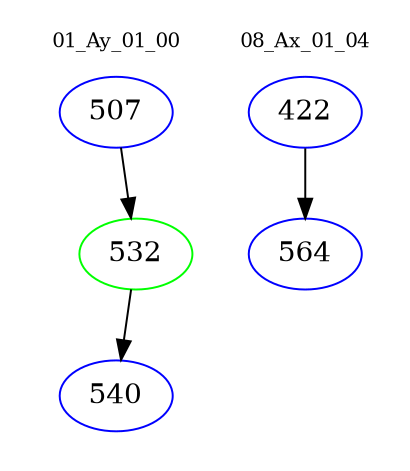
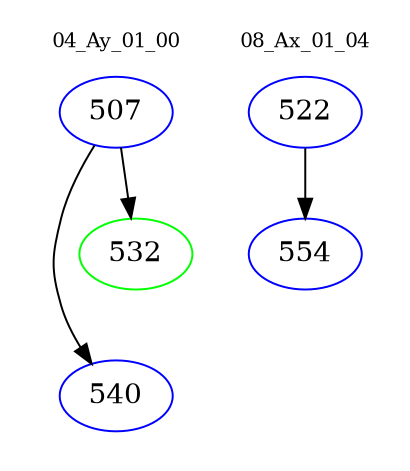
cluster "01_Ay_01_00": label "01_Ay_01_00" -> "04_Ay_01_00"
node "422": label "422" -> "522"
node "564": label "564" -> "554"
edge "532" -> "540": now "507" -> "540"
